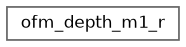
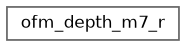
node "ofm_depth_m1_r": label "ofm_depth_m1_r" -> "ofm_depth_m7_r"
